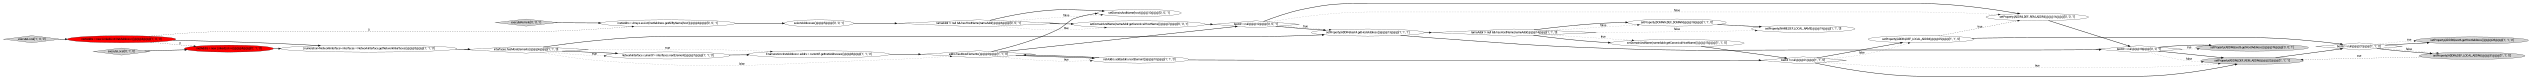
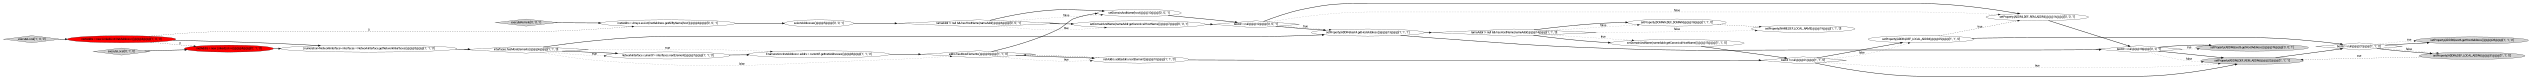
edge "setProperty(DOMAIN,DEF_DOMAIN)@@@18@@@['1', '1', '0']" -> "setProperty(NAME,DEF_LOCAL_NAME)@@@19@@@['1', '1', '0']": style bold -> dashed
edge "addrs.hasMoreElements()@@@9@@@['1', '1', '0']" -> "best4 != null@@@12@@@['0', '0', '1']": now "setDomainAndName(host)@@@10@@@['0', '0', '1']" -> "best4 != null@@@12@@@['0', '0', '1']"
edge "inetAddrs.add(addrs.nextElement())@@@10@@@['1', '1', '0']" -> "addrs.hasMoreElements()@@@9@@@['1', '1', '0']": style bold -> dashed
